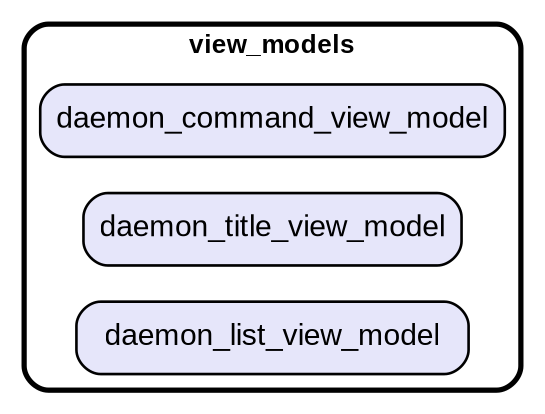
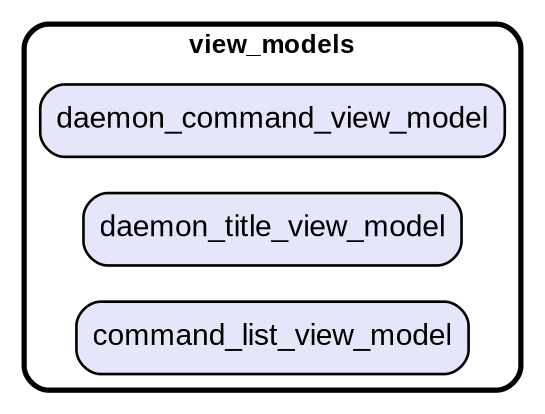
node "daemon_list_view_model": label "daemon_list_view_model" -> "command_list_view_model"
